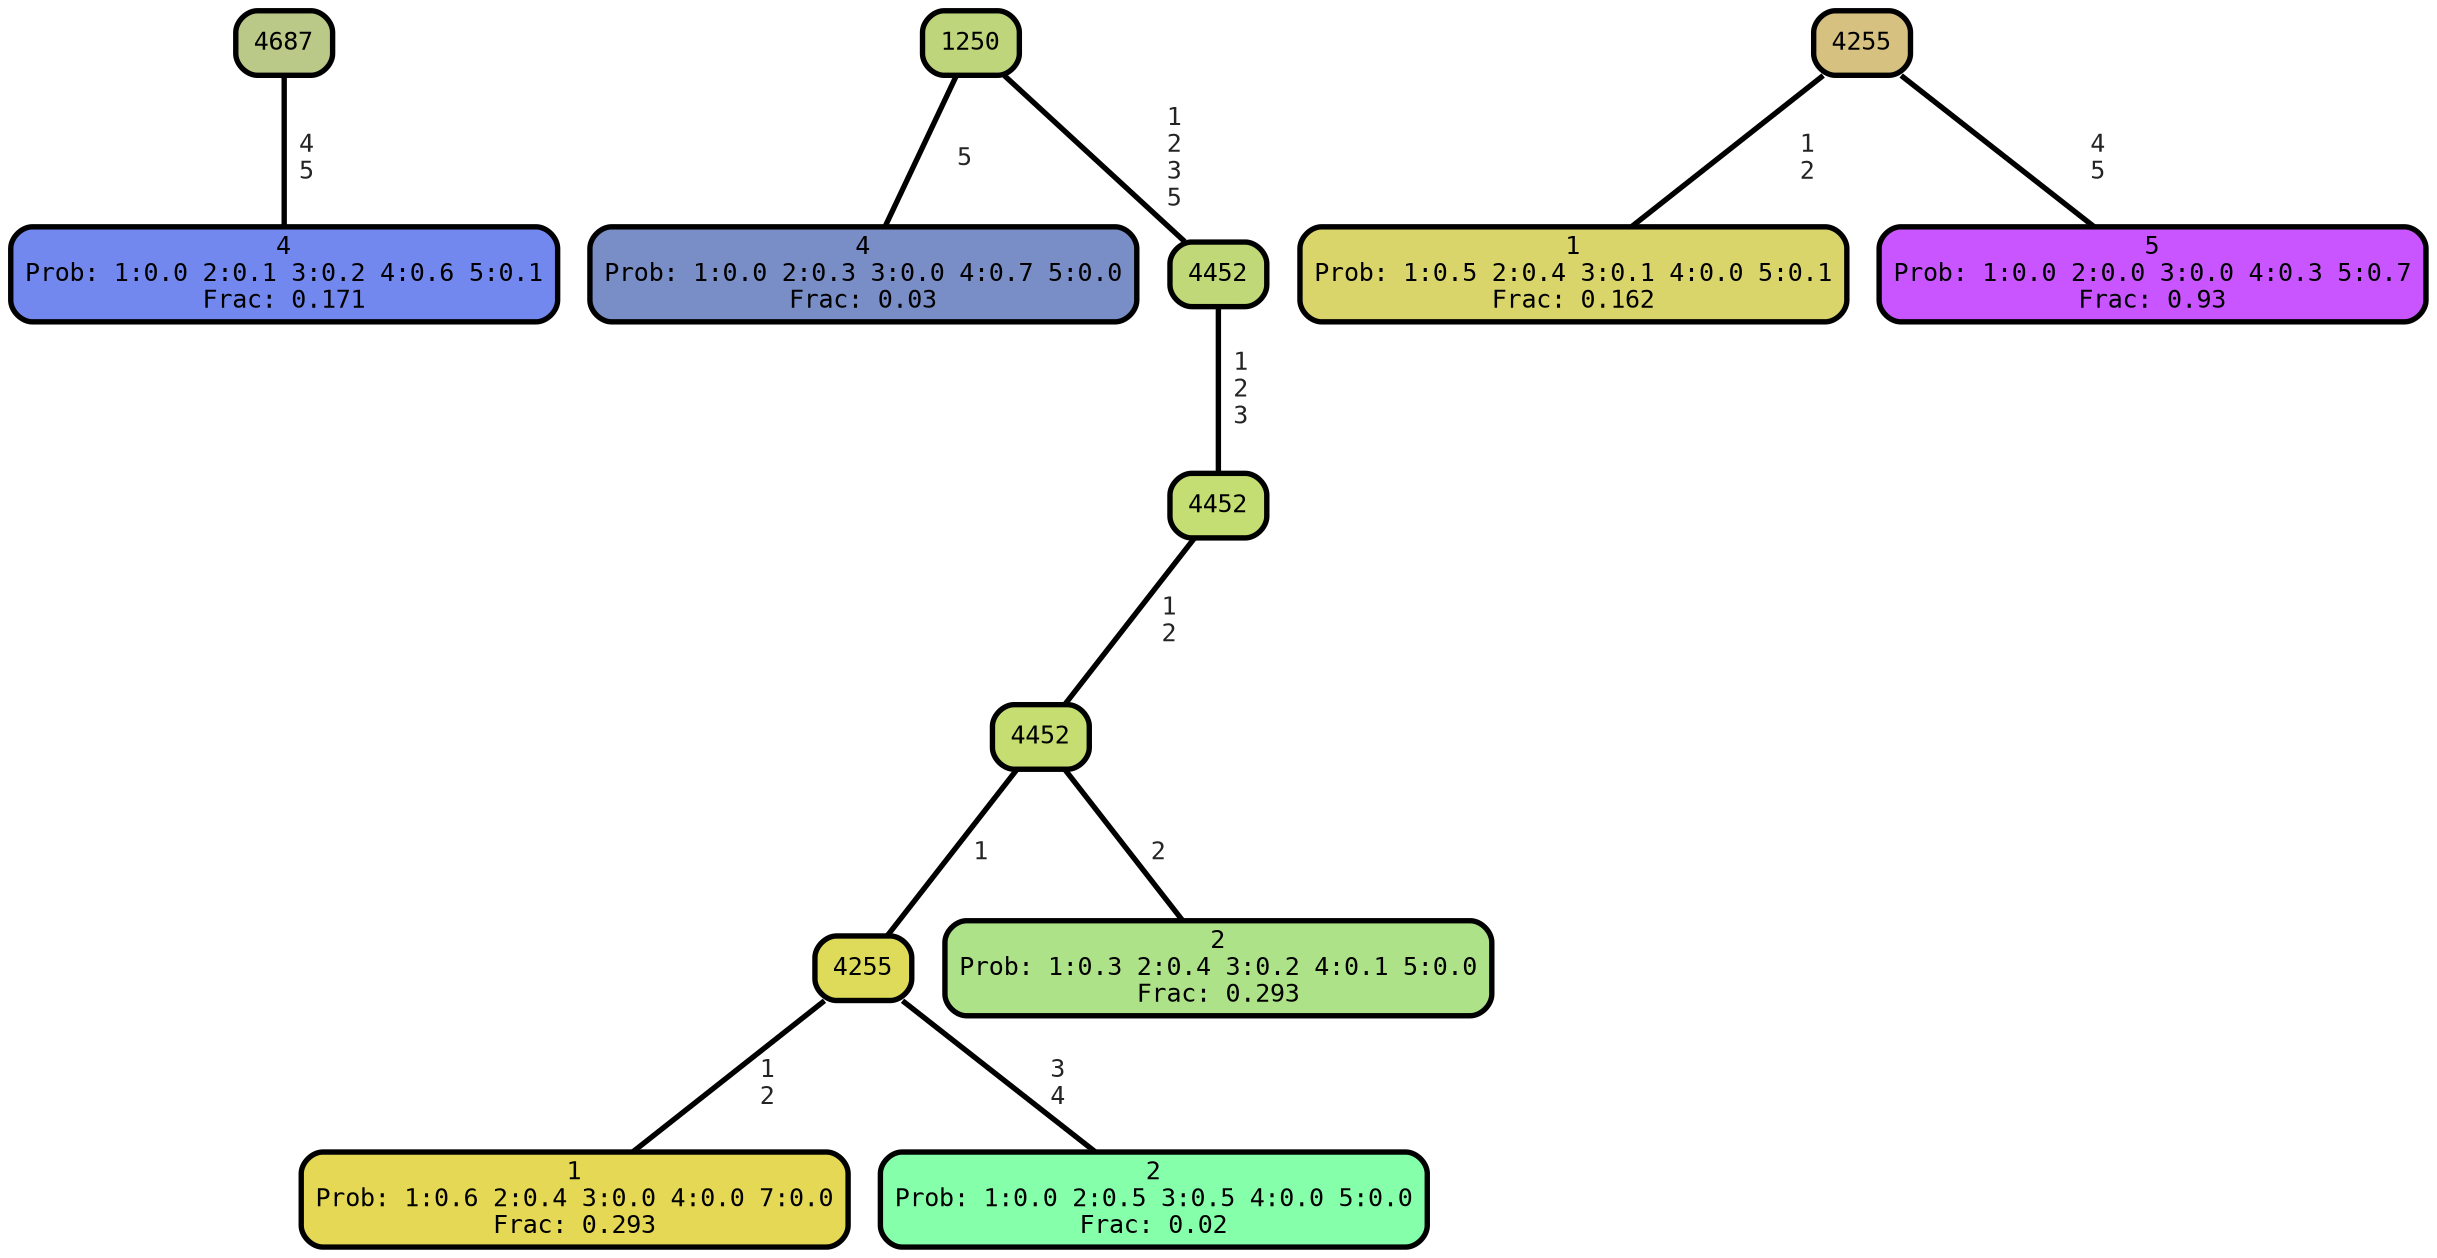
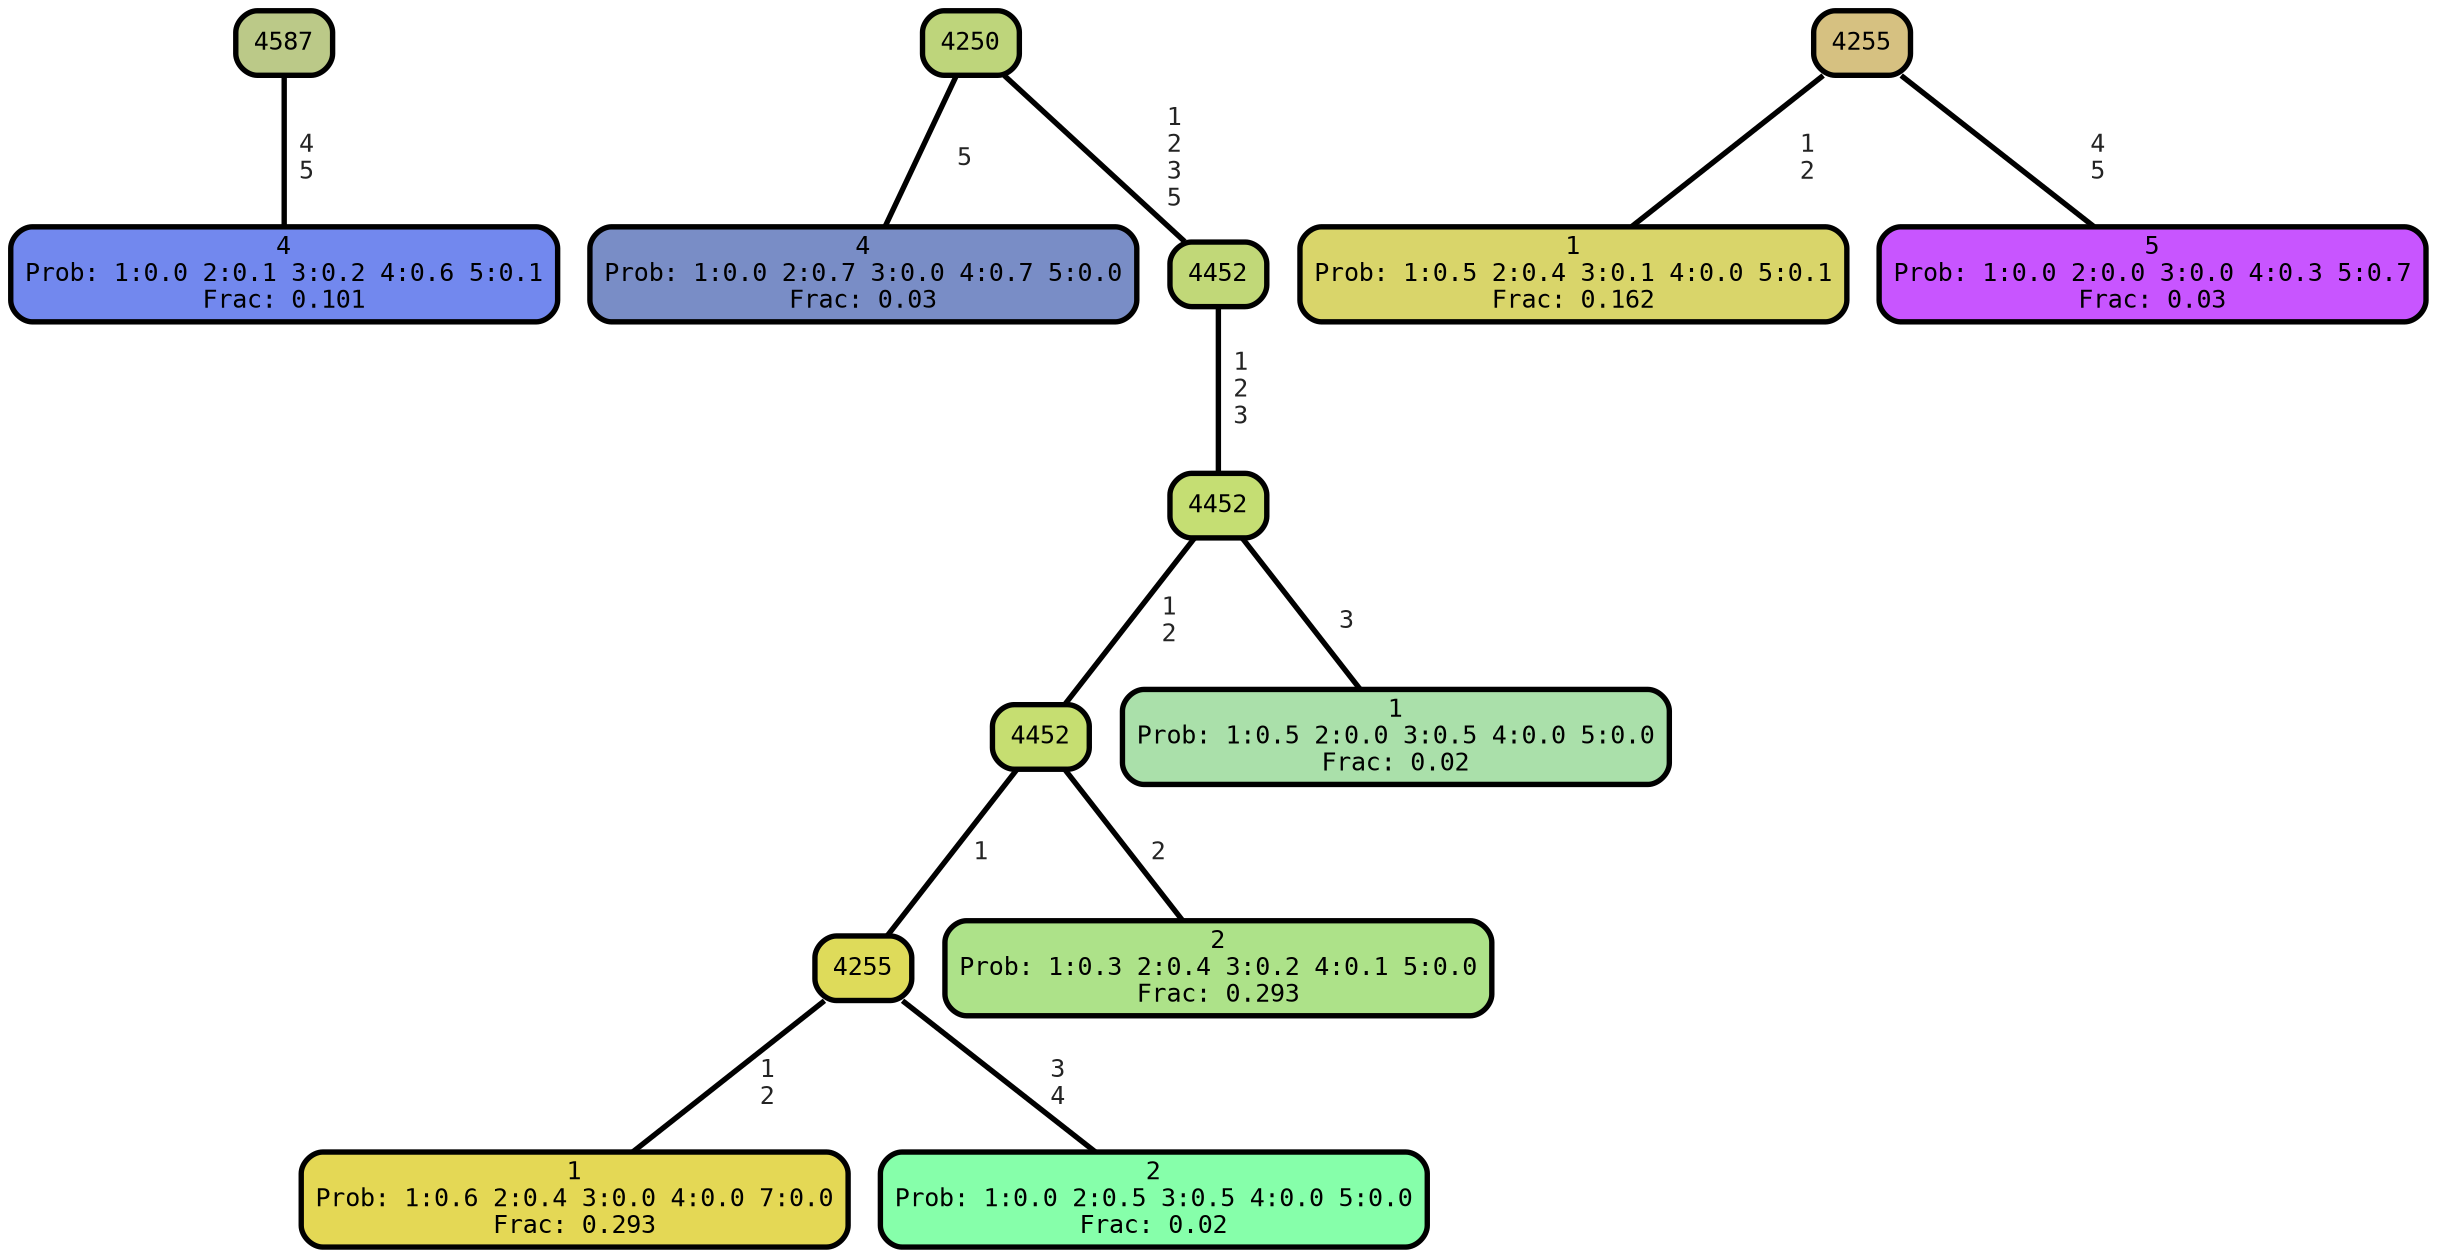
node "4687": label "4687" -> "4587"
node "1250": label "1250" -> "4250"
node "4 Prob: 1:0.0 2:0.1 3:0.2 4:0.6 5:0.1 Frac: 0.171": label "4 Prob: 1:0.0 2:0.1 3:0.2 4:0.6 5:0.1 Frac: 0.171" -> "4 Prob: 1:0.0 2:0.1 3:0.2 4:0.6 5:0.1 Frac: 0.101"
node "4 Prob: 1:0.0 2:0.3 3:0.0 4:0.7 5:0.0 Frac: 0.03": label "4 Prob: 1:0.0 2:0.3 3:0.0 4:0.7 5:0.0 Frac: 0.03" -> "4 Prob: 1:0.0 2:0.7 3:0.0 4:0.7 5:0.0 Frac: 0.03"
node "5 Prob: 1:0.0 2:0.0 3:0.0 4:0.3 5:0.7 Frac: 0.93": label "5 Prob: 1:0.0 2:0.0 3:0.0 4:0.3 5:0.7 Frac: 0.93" -> "5 Prob: 1:0.0 2:0.0 3:0.0 4:0.3 5:0.7 Frac: 0.03"
node "1 Prob: 1:0.5 2:0.0 3:0.5 4:0.0 5:0.0 Frac: 0.02": added
